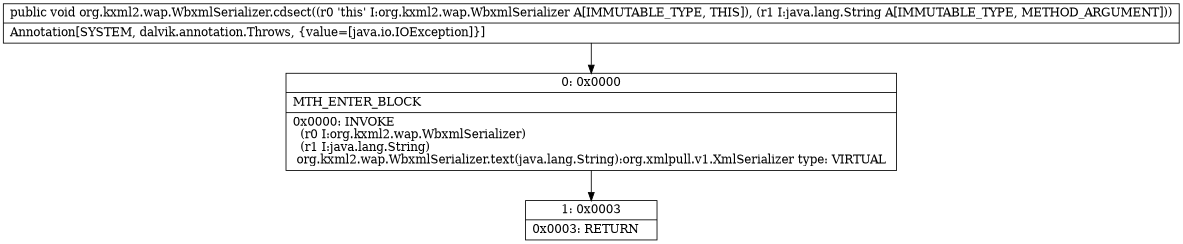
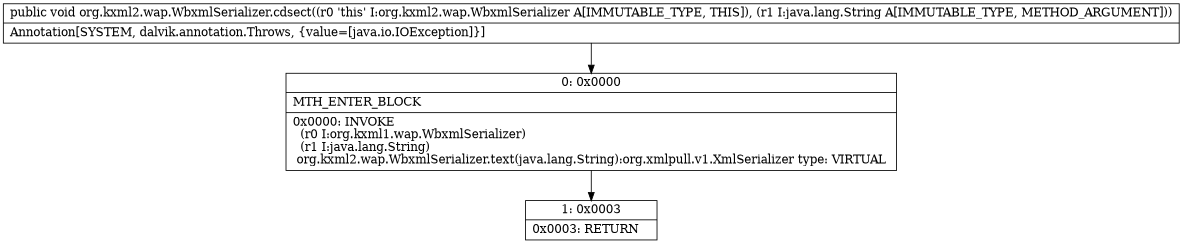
node "0: 0x0000": text "(r0 I:org.kxml2.wap.WbxmlSerializer)" -> "(r0 I:org.kxml1.wap.WbxmlSerializer)"
